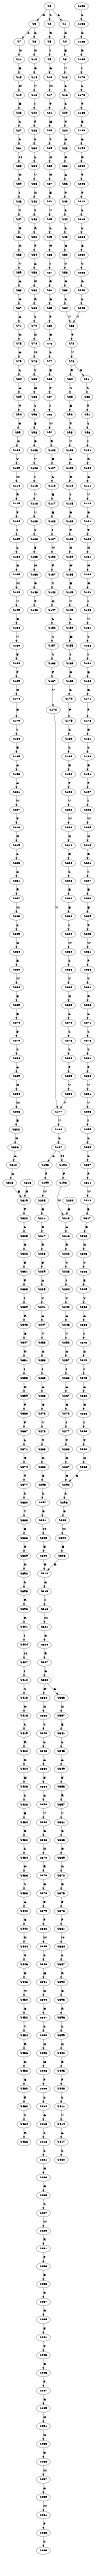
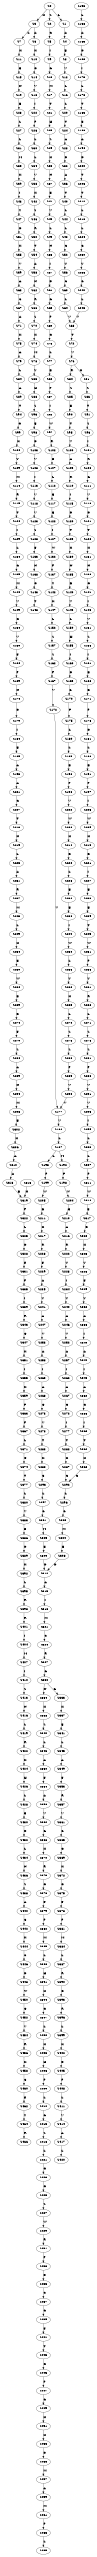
edge "S201" -> "S207": label "W" -> "G"
edge "S198" -> "S210": now "S198" -> "S204"
